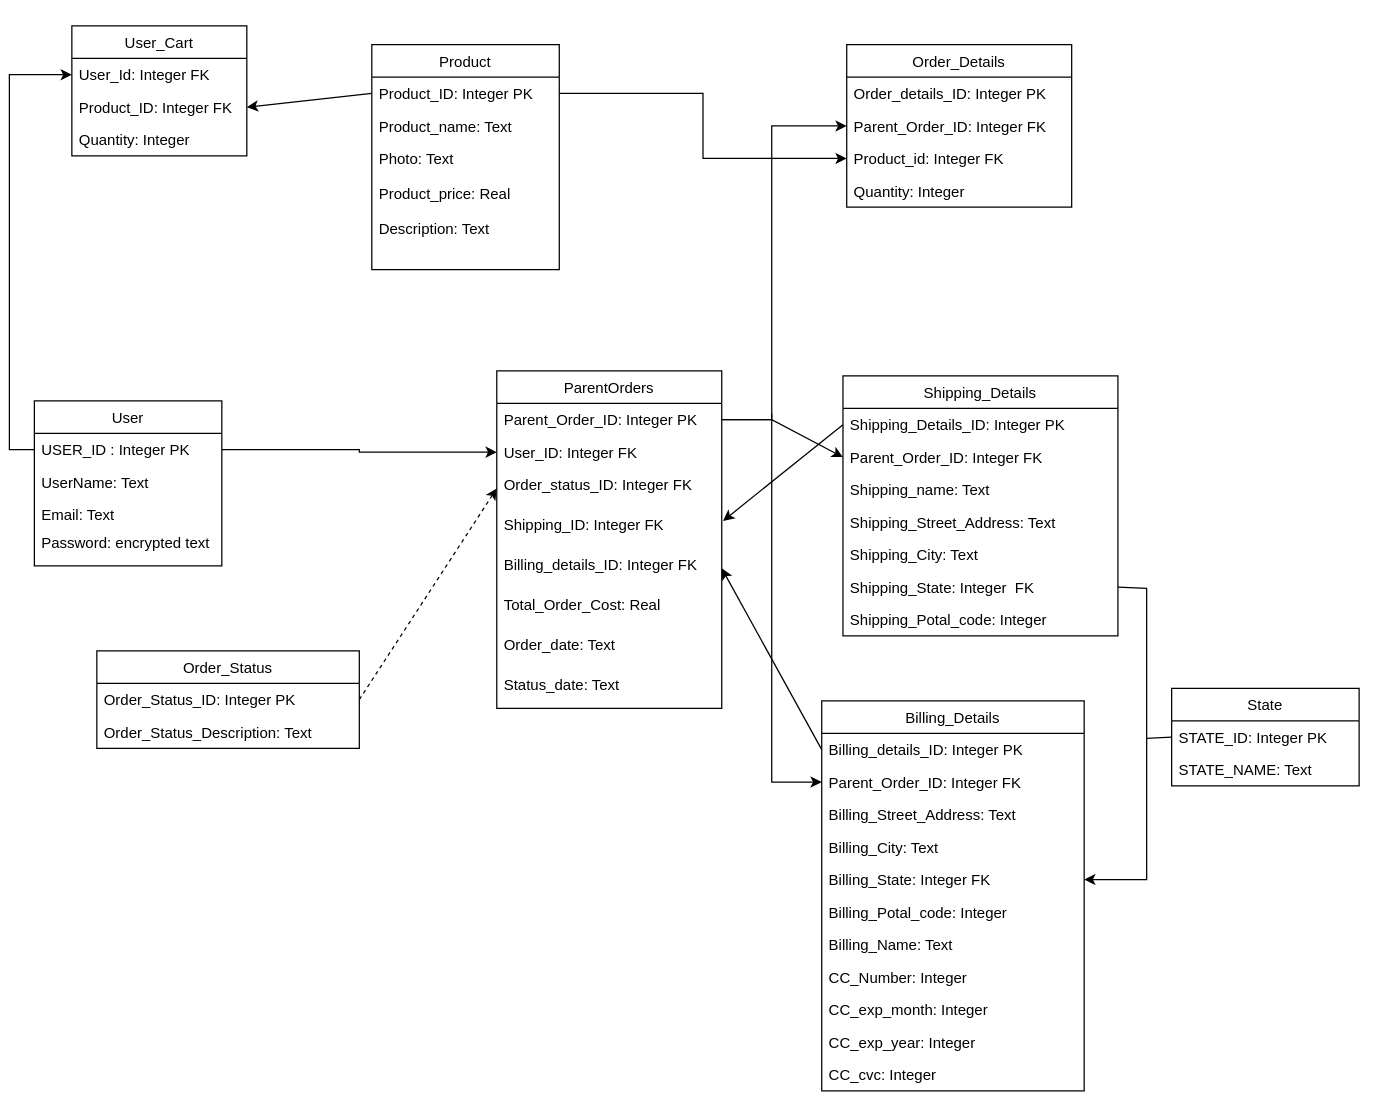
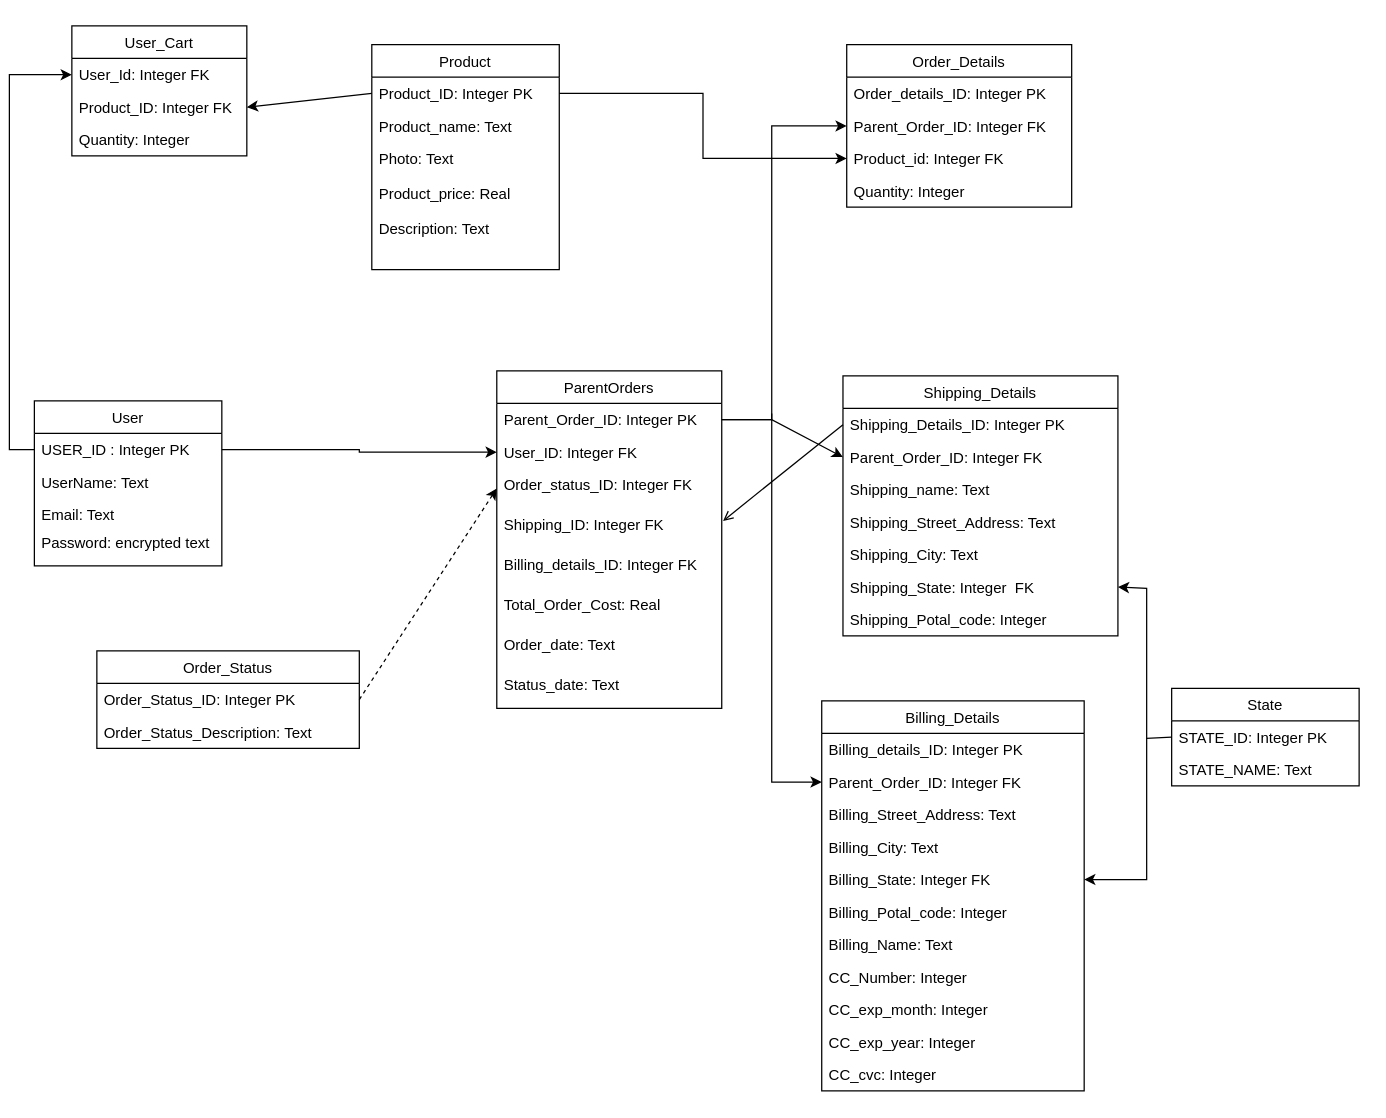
edge "Shipping_Details_ID: Integer PK" -> "Shipping_ID: Integer FK": arrowhead classic -> open
edge "Shipping_State: Integer FK" -- "STATE_ID: Integer PK": arrowhead none -> classic
edge "Billing_details_ID: Integer PK" -> "Billing_details_ID: Integer FK": removed
